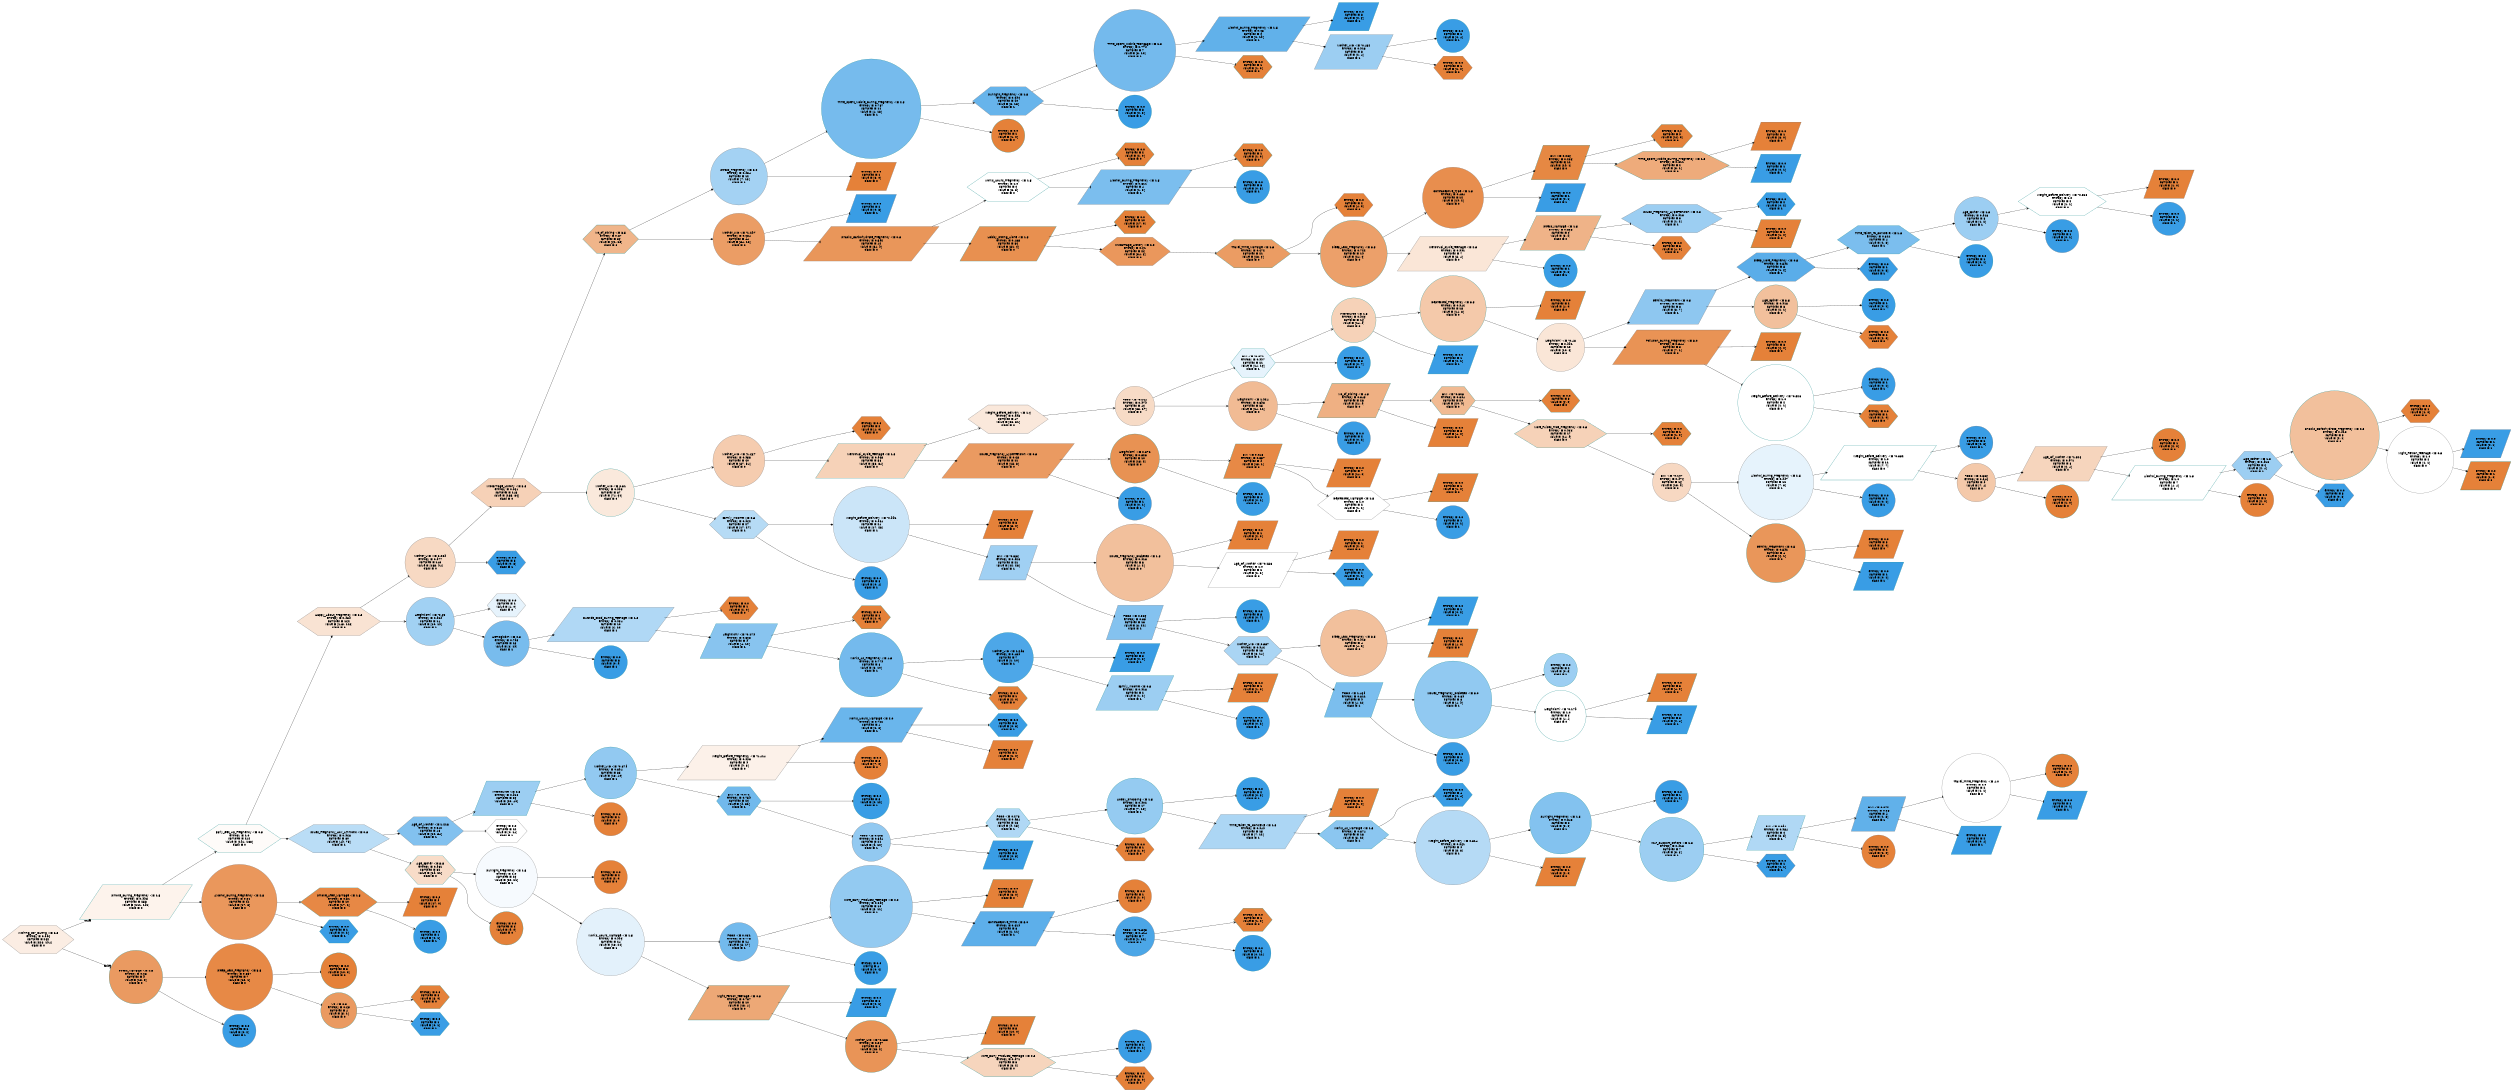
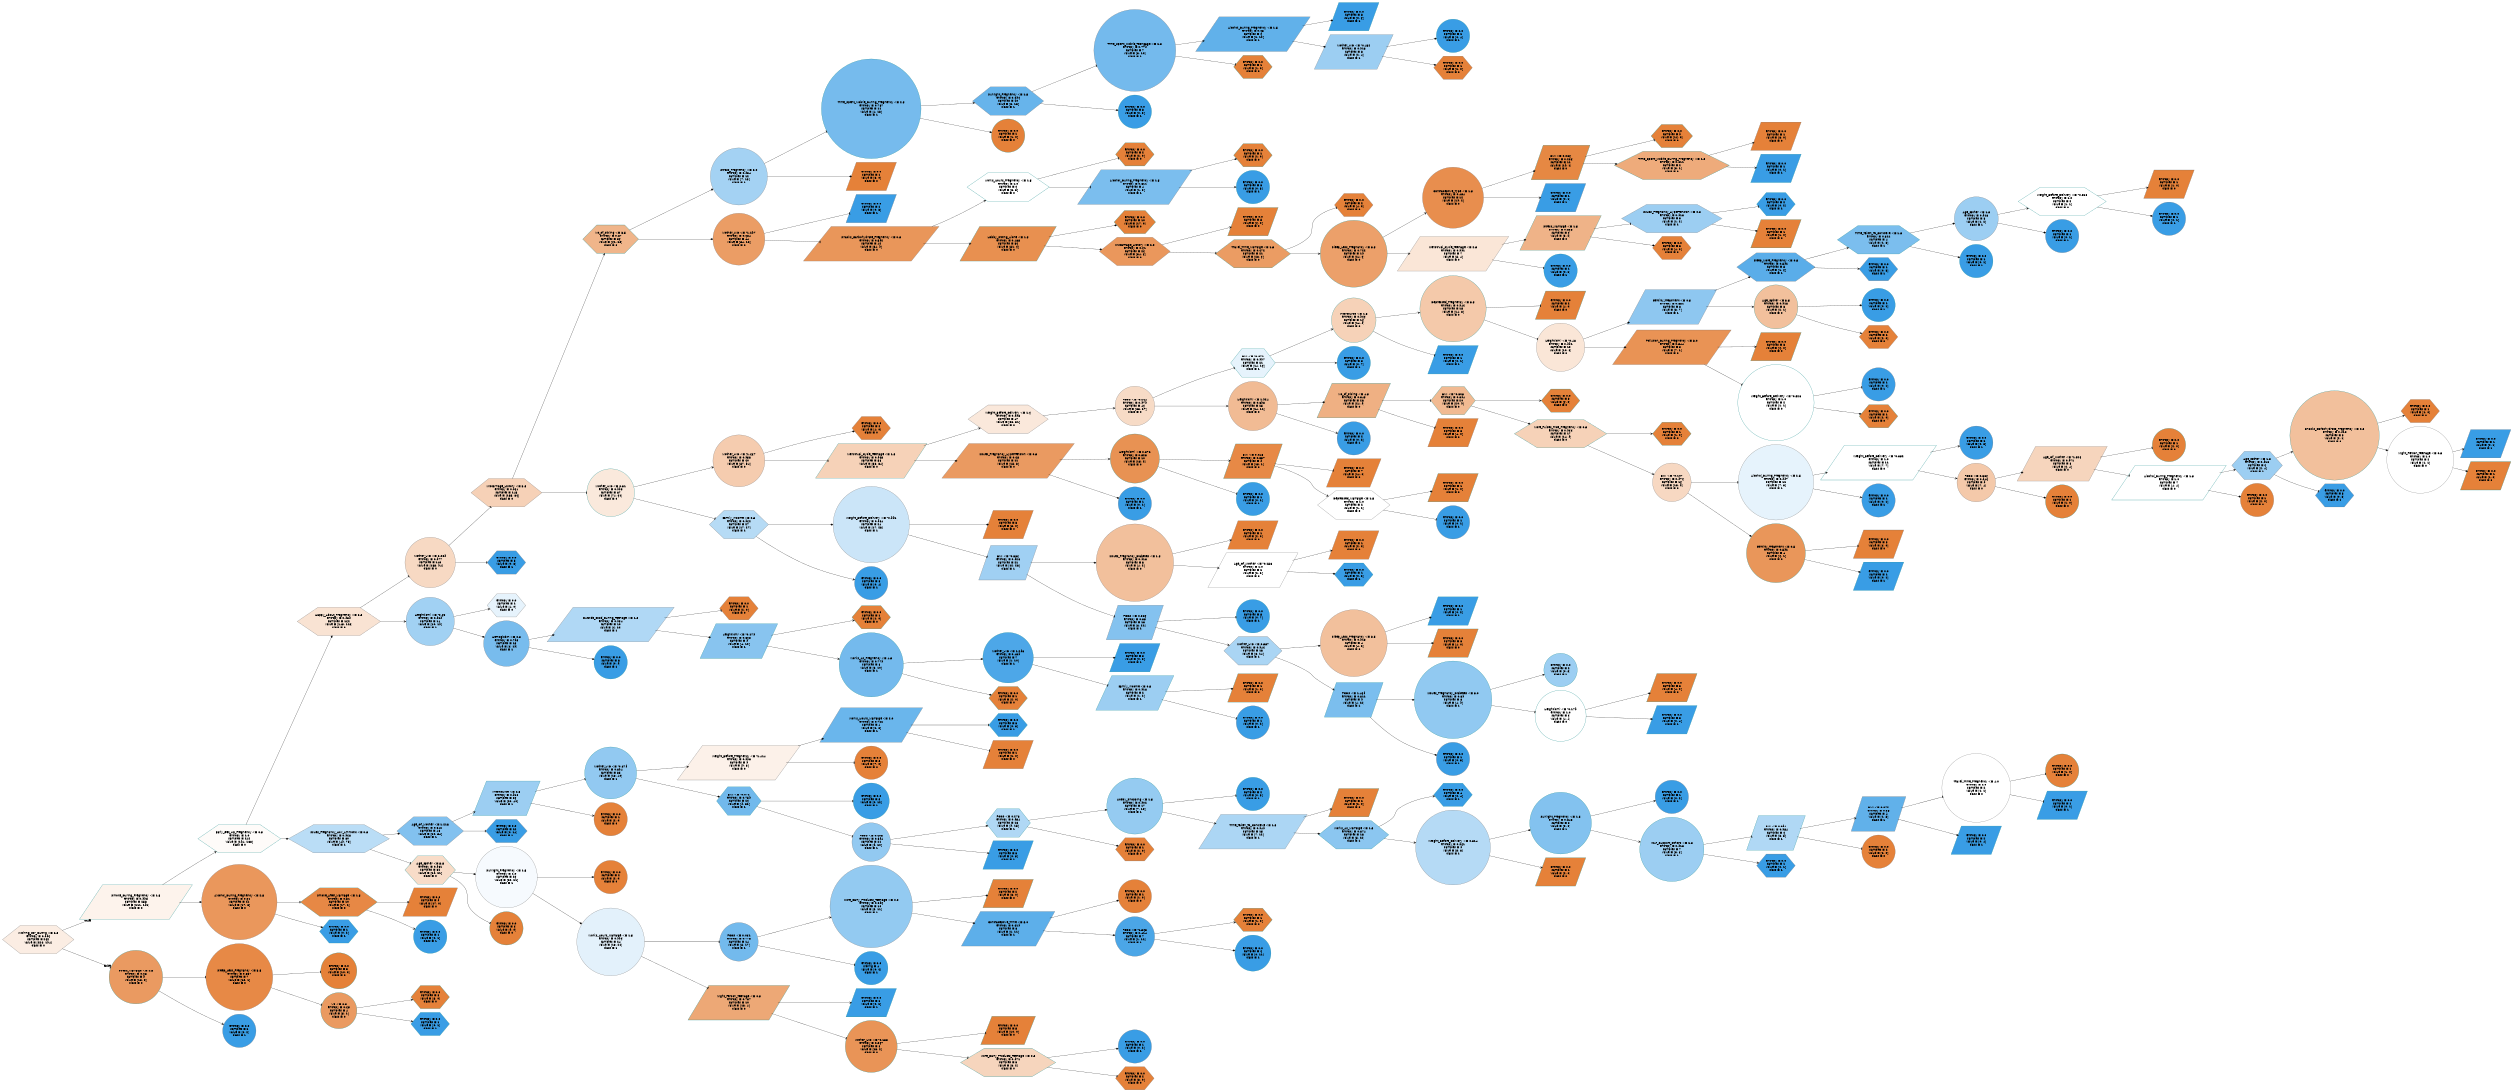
node "entropy = 0.0 samples = 5 value = [6, 0] class = 0": added
node "entropy = 0.0 samples = 12 value = [0, 14] class = 1": fillcolor #ffffff -> #399de5
